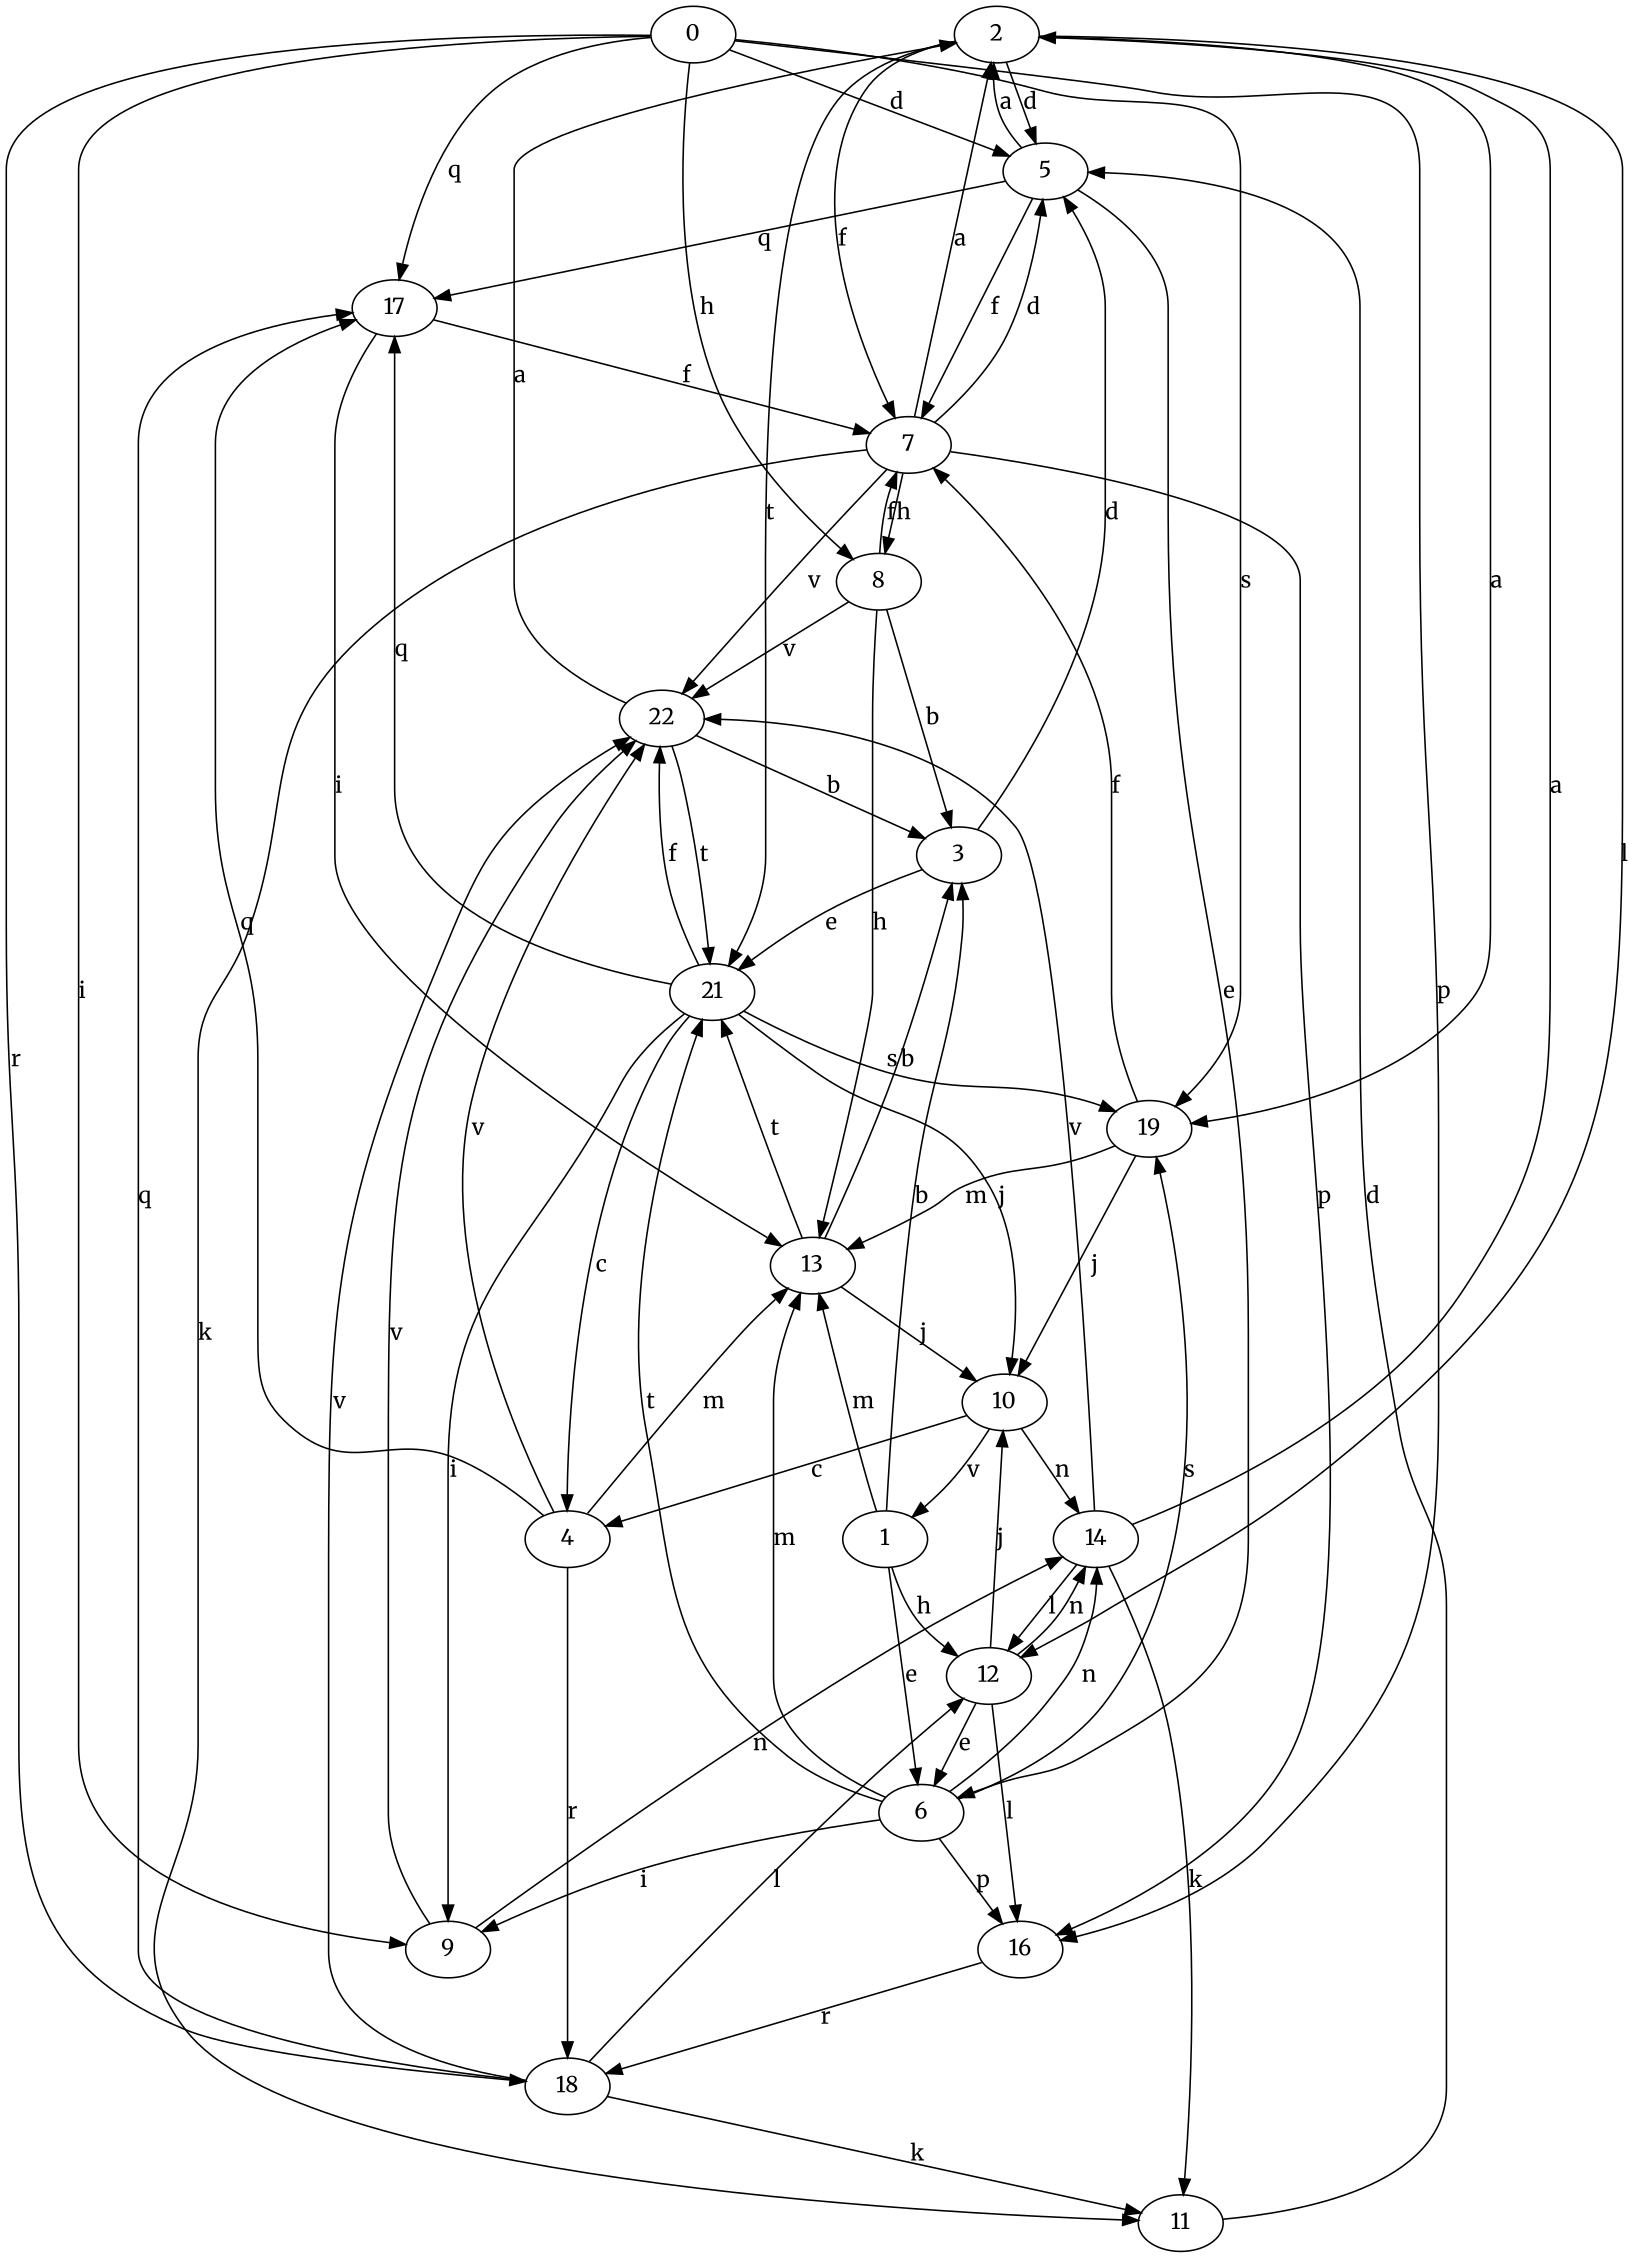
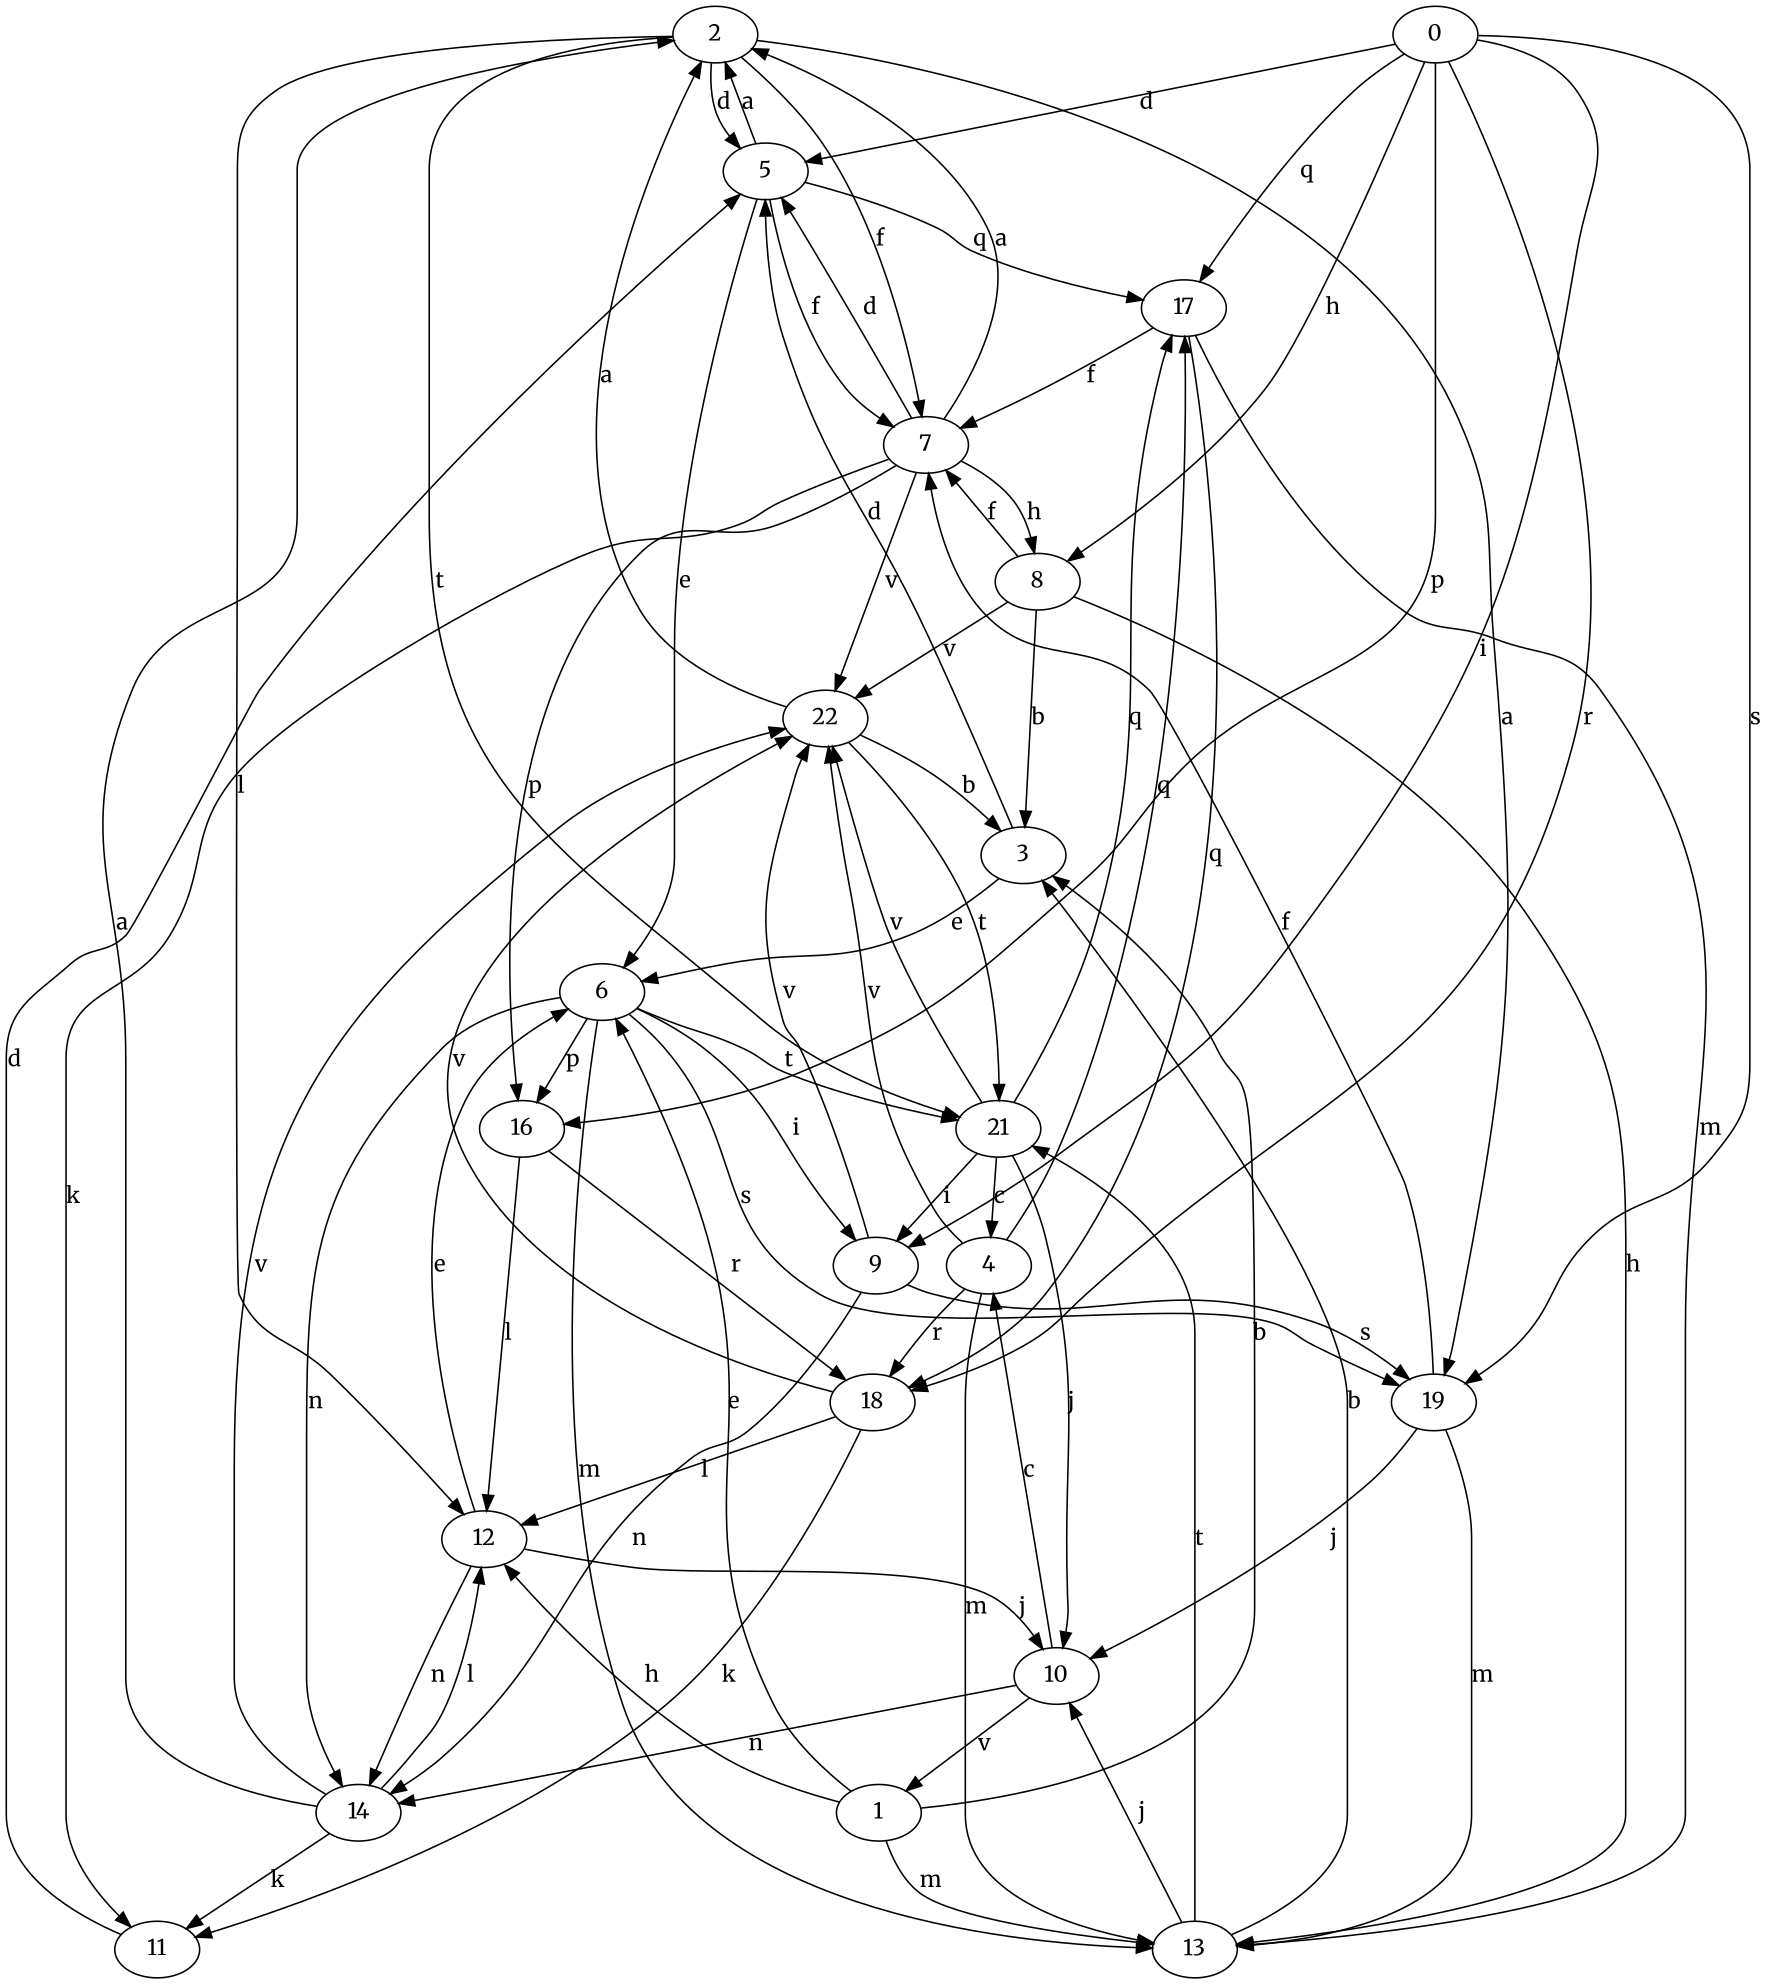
edge "17" -> "13": label "i" -> "m"
edge "21" -> "22": label "f" -> "v"
edge "3" -> "21": now "3" -> "6"
edge "21" -> "19": now "9" -> "19"
edge "18" -> "17": reversed
edge "12" -> "16": reversed
